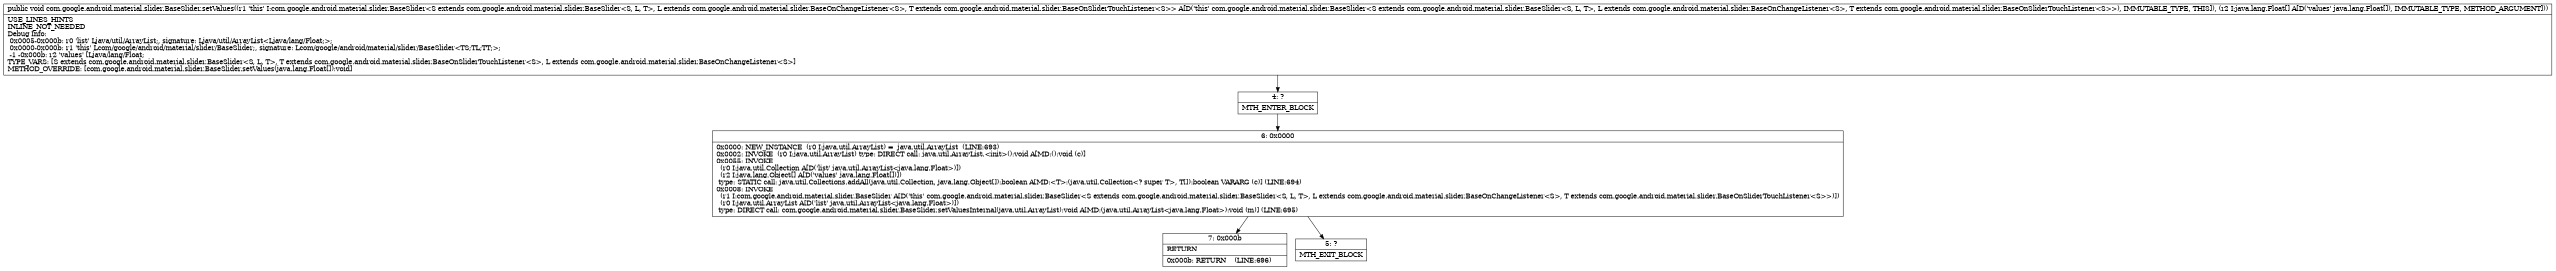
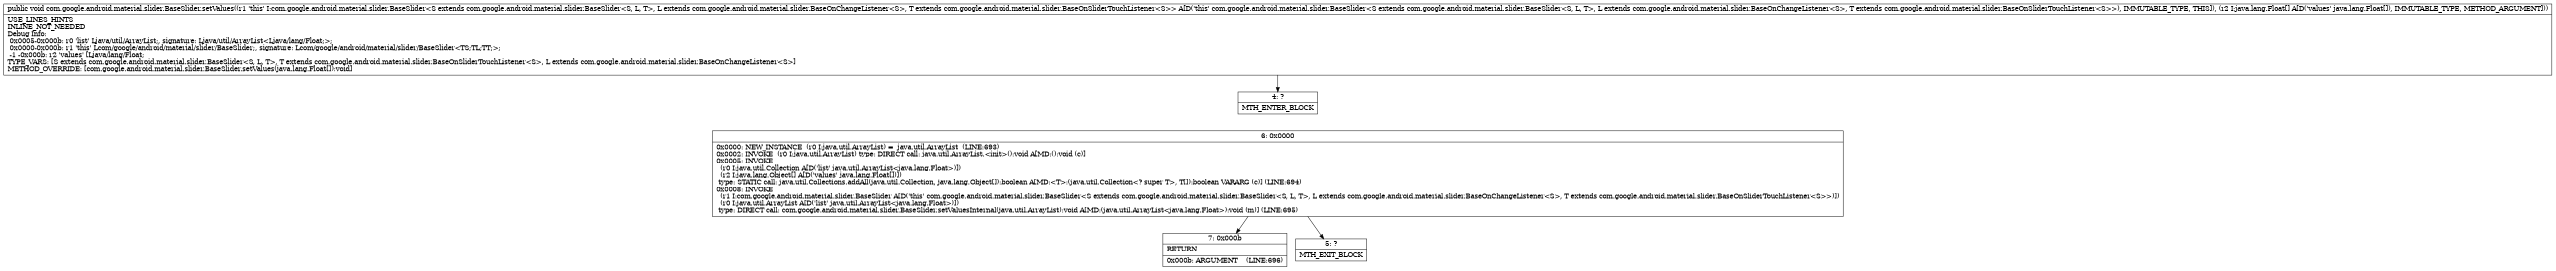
edge "4: ?" -> "6: 0x0000": removed
node "6: 0x0000": text "0x0055: INVOKE" -> "0x0005: INVOKE"
node "7: 0x000b": text "0x000b: RETURN    (LINE:696)" -> "0x000b: ARGUMENT    (LINE:696)"
